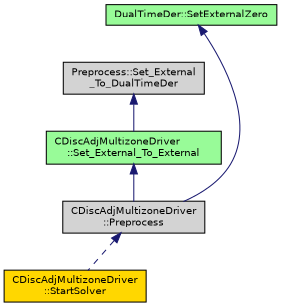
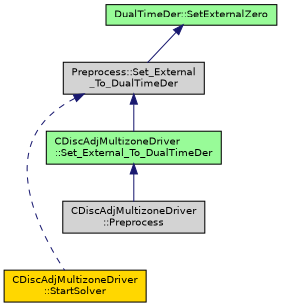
edge "CDiscAdjMultizoneDriver ::Preprocess" -> "DualTimeDer::SetExternalZero": now "Preprocess::Set_External _To_DualTimeDer" -> "DualTimeDer::SetExternalZero"
node "CDiscAdjMultizoneDriver ::Set_External_To_External": label "CDiscAdjMultizoneDriver ::Set_External_To_External" -> "CDiscAdjMultizoneDriver ::Set_External_To_DualTimeDer"
edge "CDiscAdjMultizoneDriver ::StartSolver" -> "CDiscAdjMultizoneDriver ::Preprocess": now "CDiscAdjMultizoneDriver ::StartSolver" -> "Preprocess::Set_External _To_DualTimeDer"
